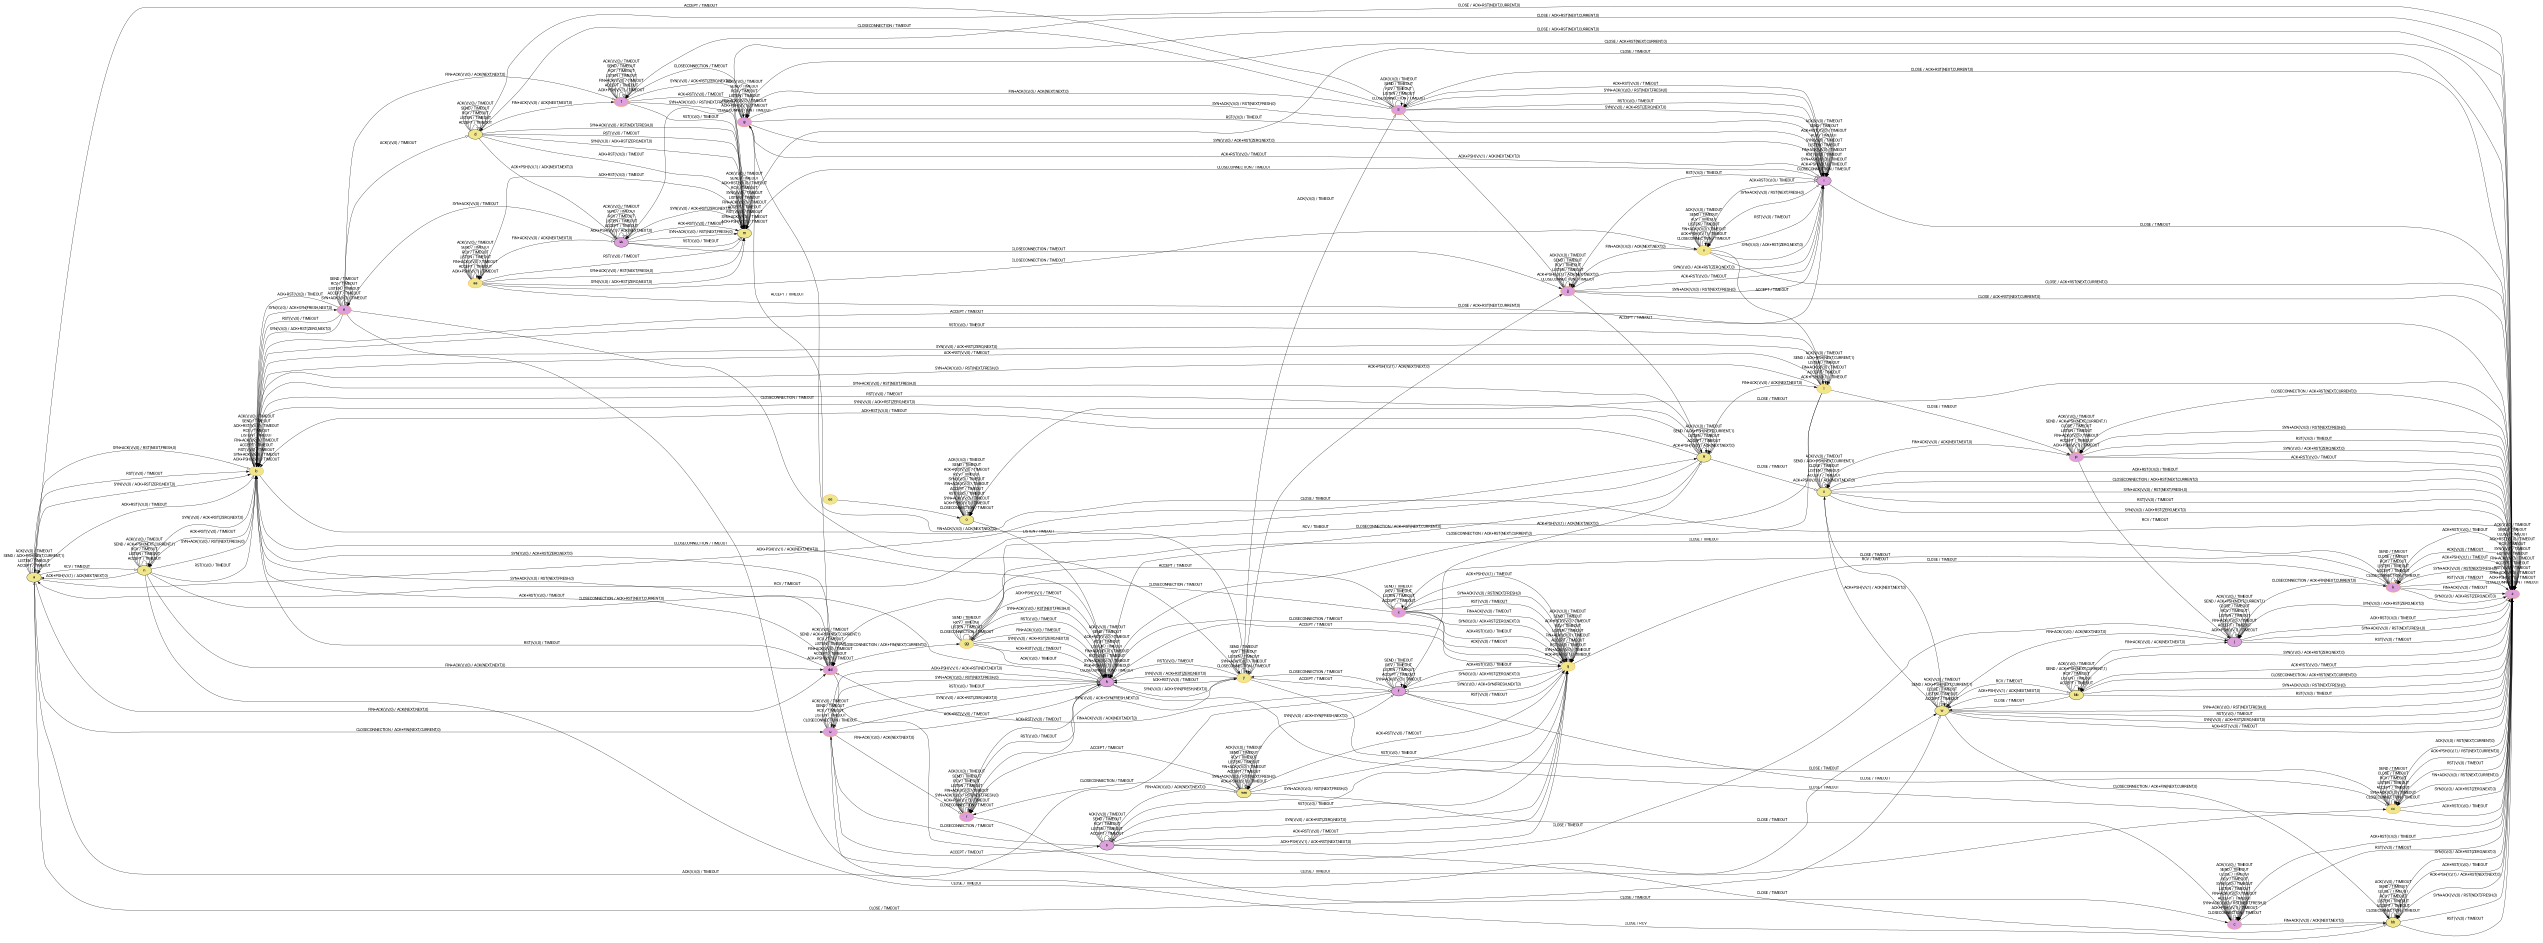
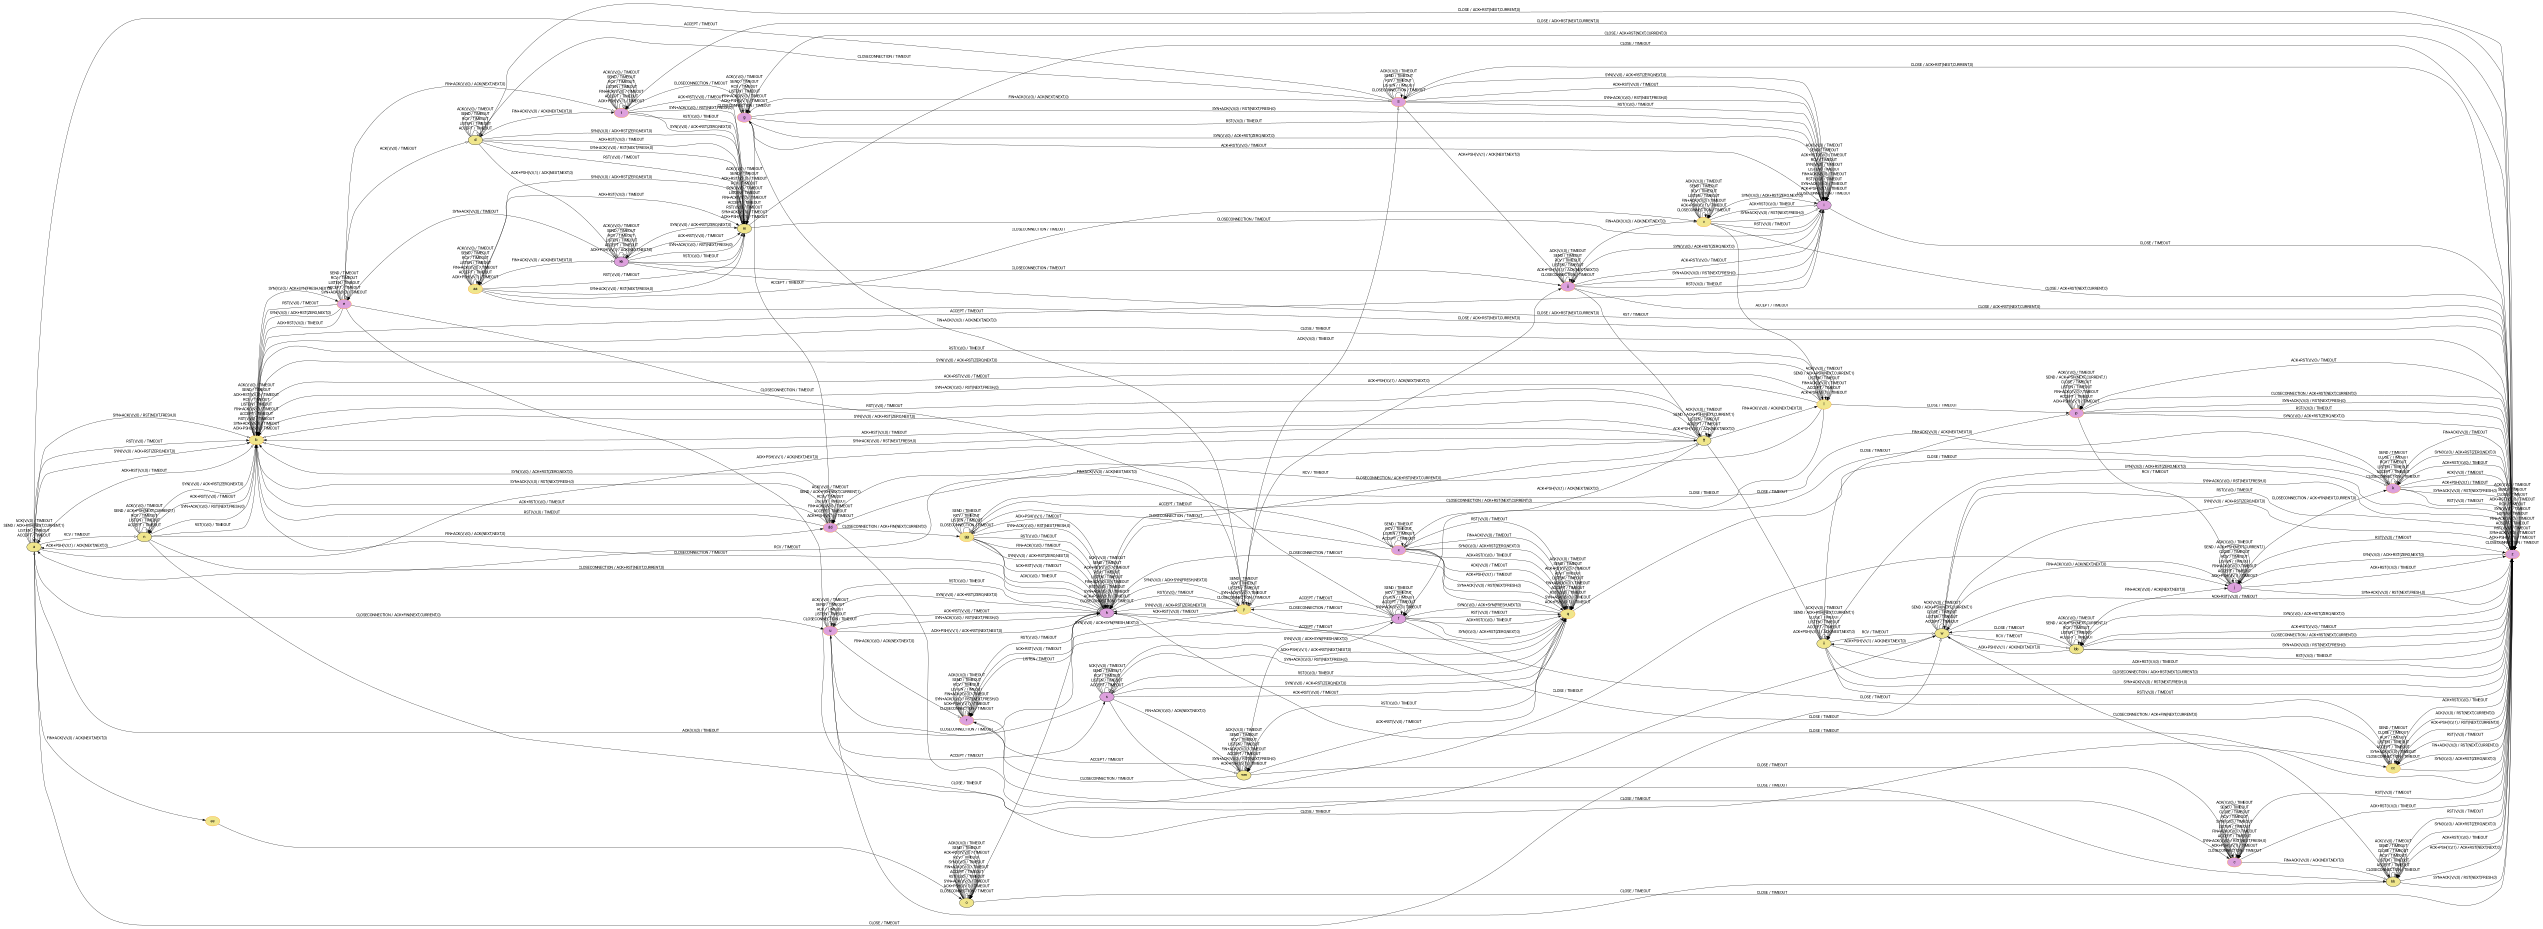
edge "jj" -> "ff": label "ACCEPT / TIMEOUT" -> "RST / TIMEOUT"
edge "a" -> "dd": now "a" -> "ee"
edge "mm" -> "f": arrowhead onormal -> normal
edge "u" -> "hh": label "CLOSE / RCV" -> "CLOSE / TIMEOUT"
